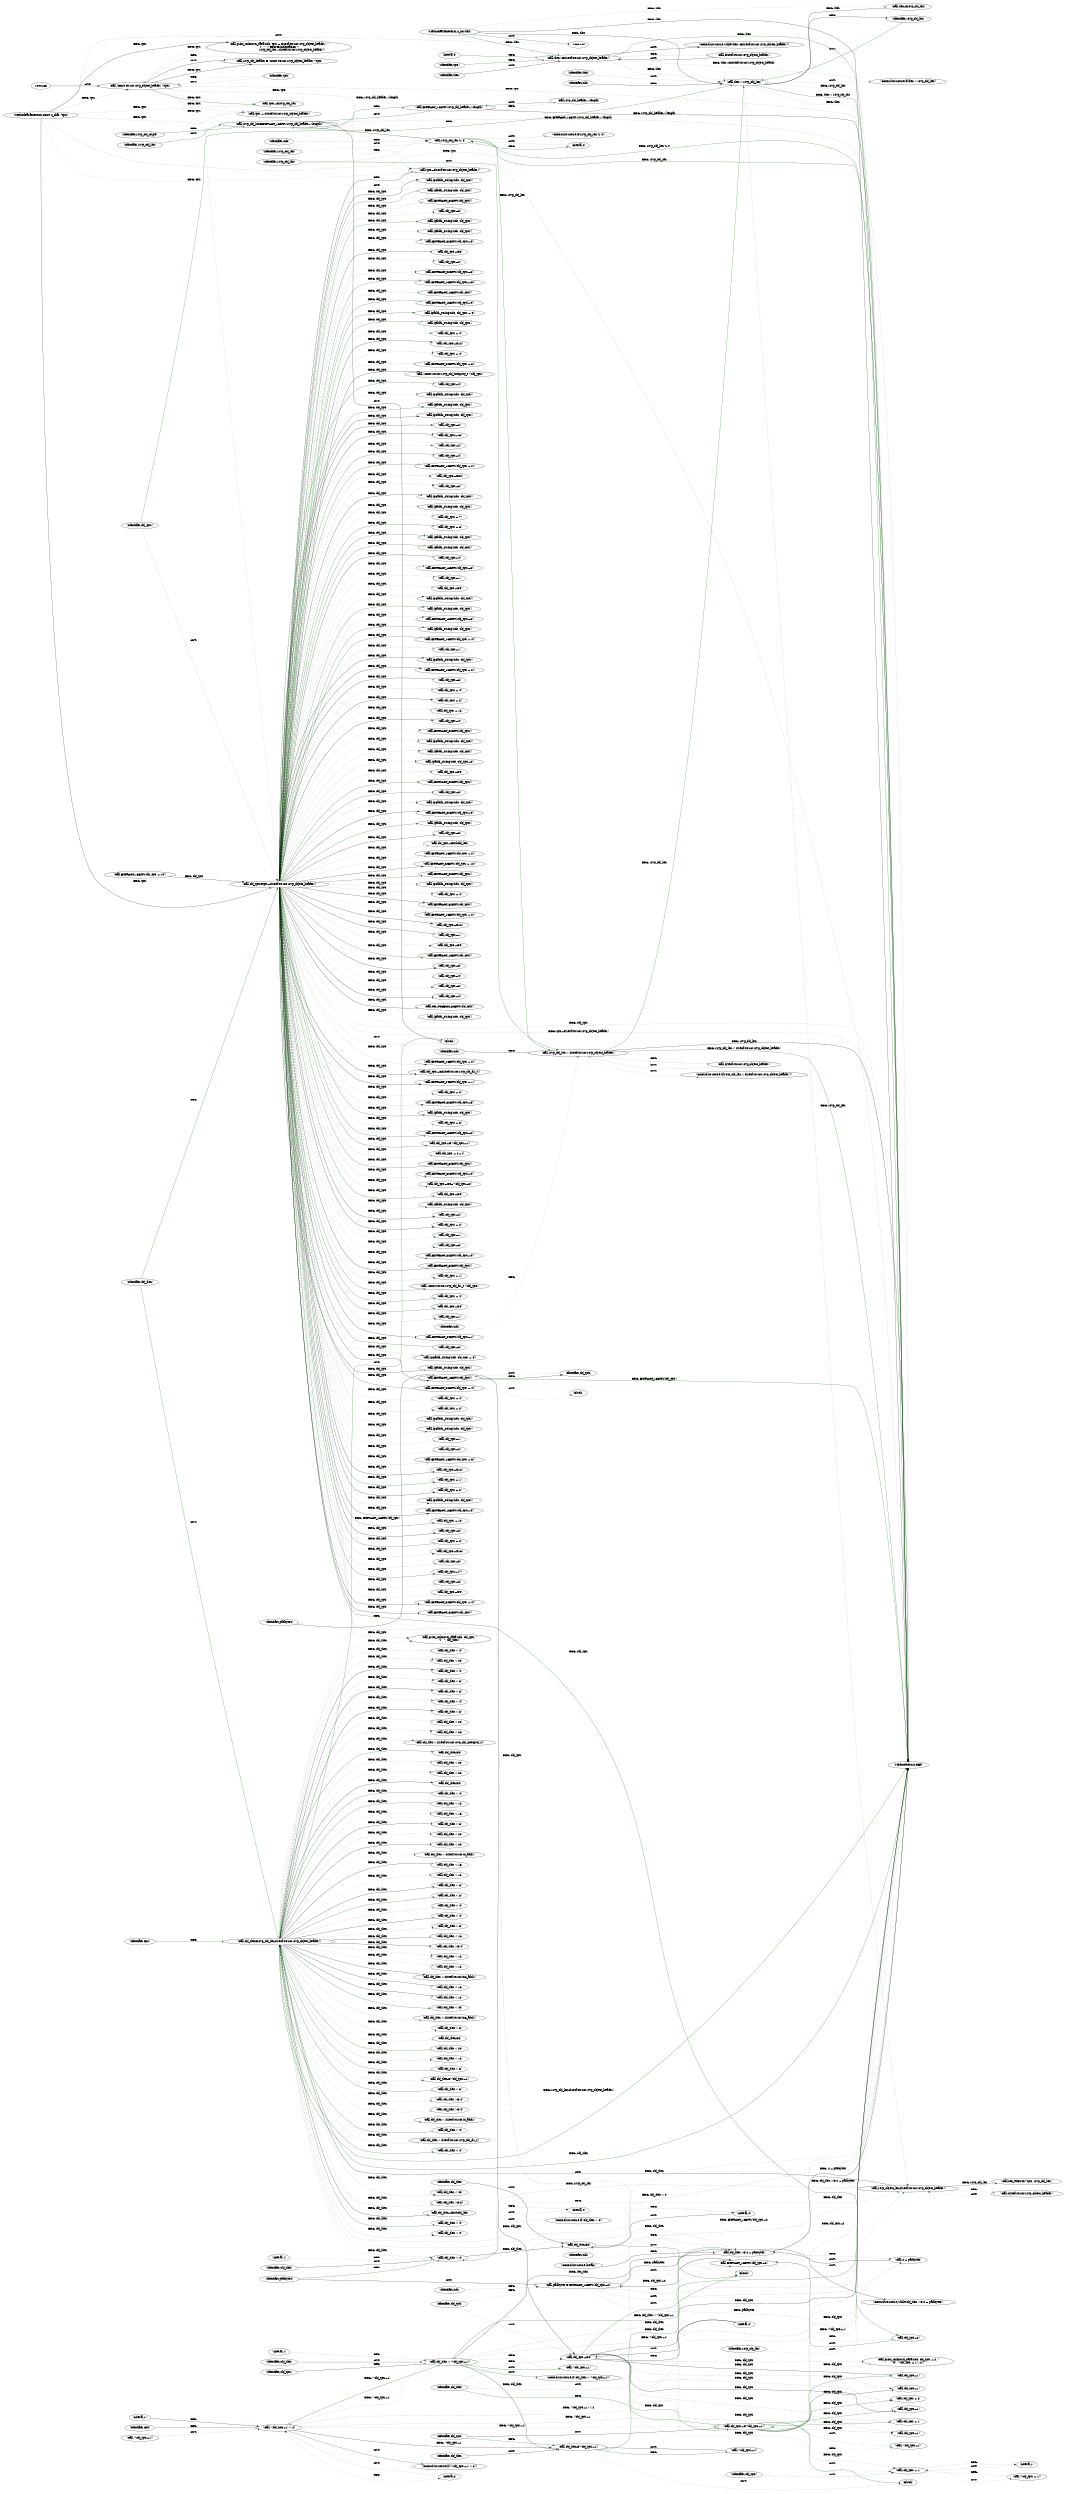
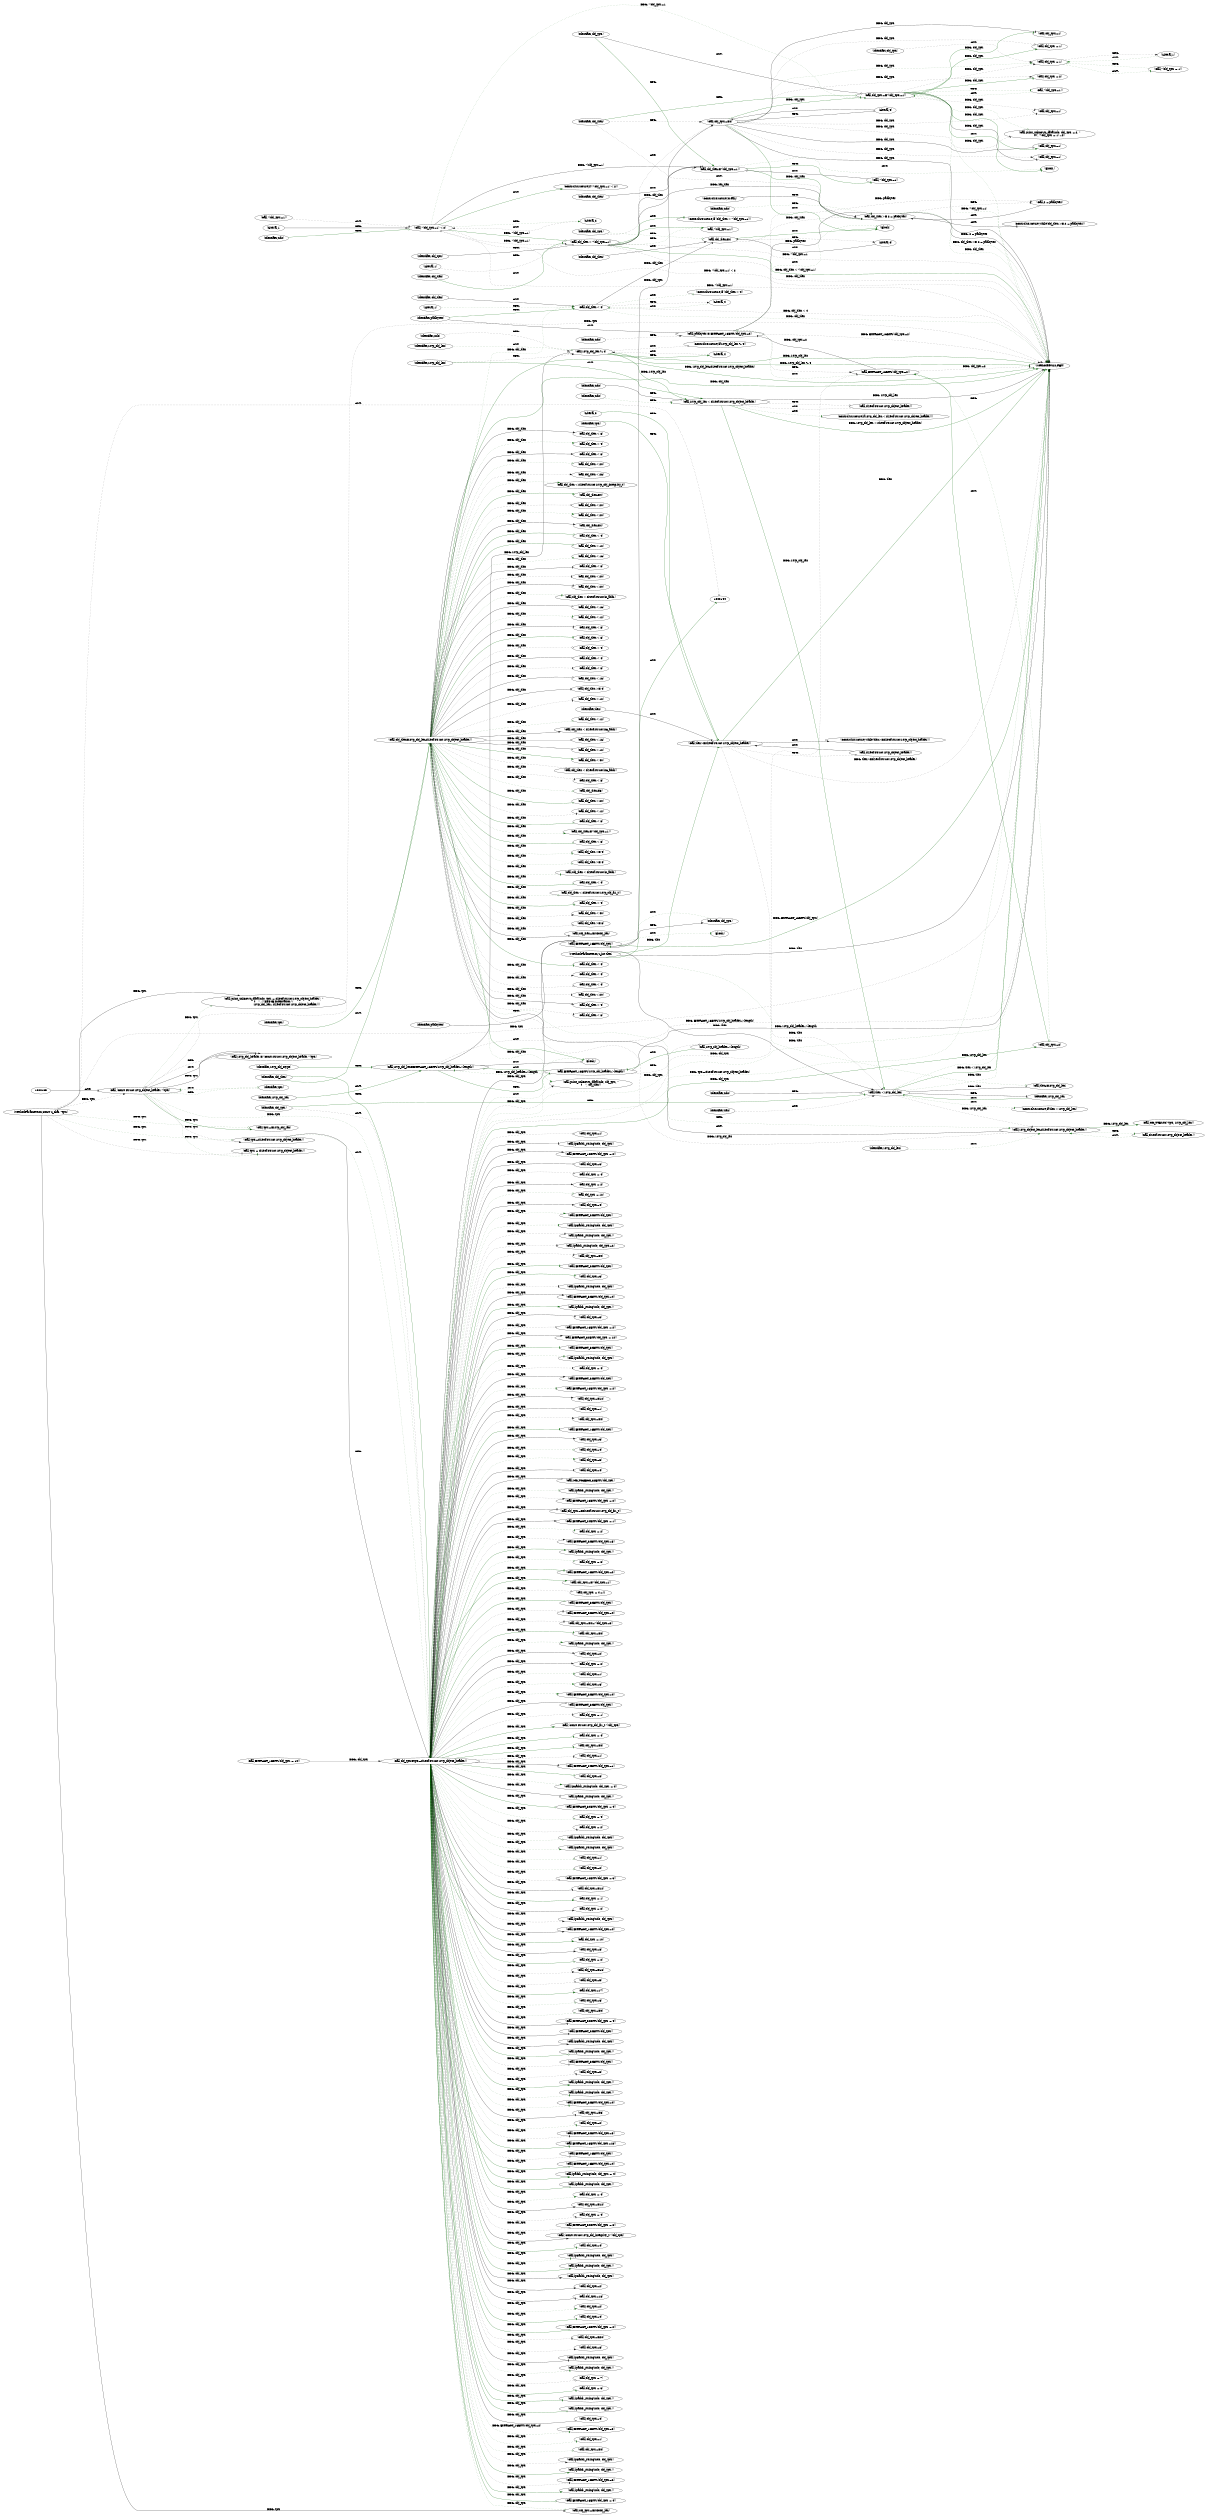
edge "(Call,obj_tptr=tptr+sizeof(struct rsvp_object_header))" -> "(Call,EXTRACT_16BITS(obj_tptr+8))": label "DDG: obj_tptr" -> "DDG: EXTRACT_16BITS(obj_tptr+2)"
edge "(MethodParameterIn,const u_char *tptr)" -> "(Call,obj_tptr=tptr+sizeof(struct rsvp_object_header))": now "(MethodParameterIn,const u_char *tptr)" -> "(Call,obj_tptr+=subobj_len)"
edge "(Call,obj_tptr=tptr+sizeof(struct rsvp_object_header))" -> "(Call,obj_tptr + 10)": label "DDG: EXTRACT_16BITS(obj_tptr)" -> "DDG: obj_tptr"
